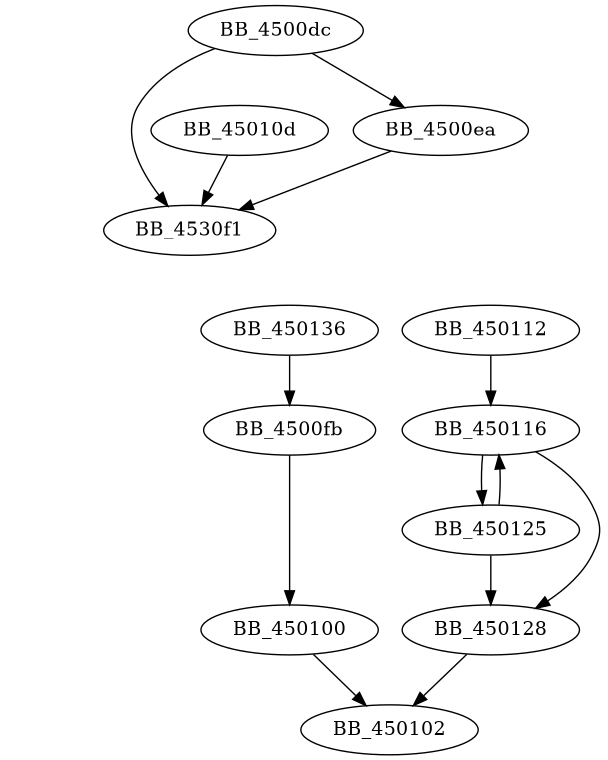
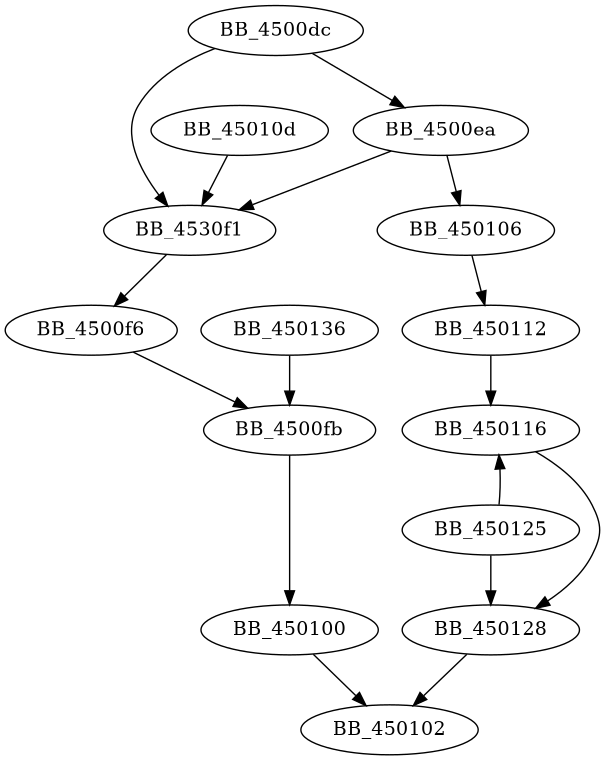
node "BB_450106": added
node "BB_4500f6": added
edge "BB_450116" -> "BB_450125": removed
